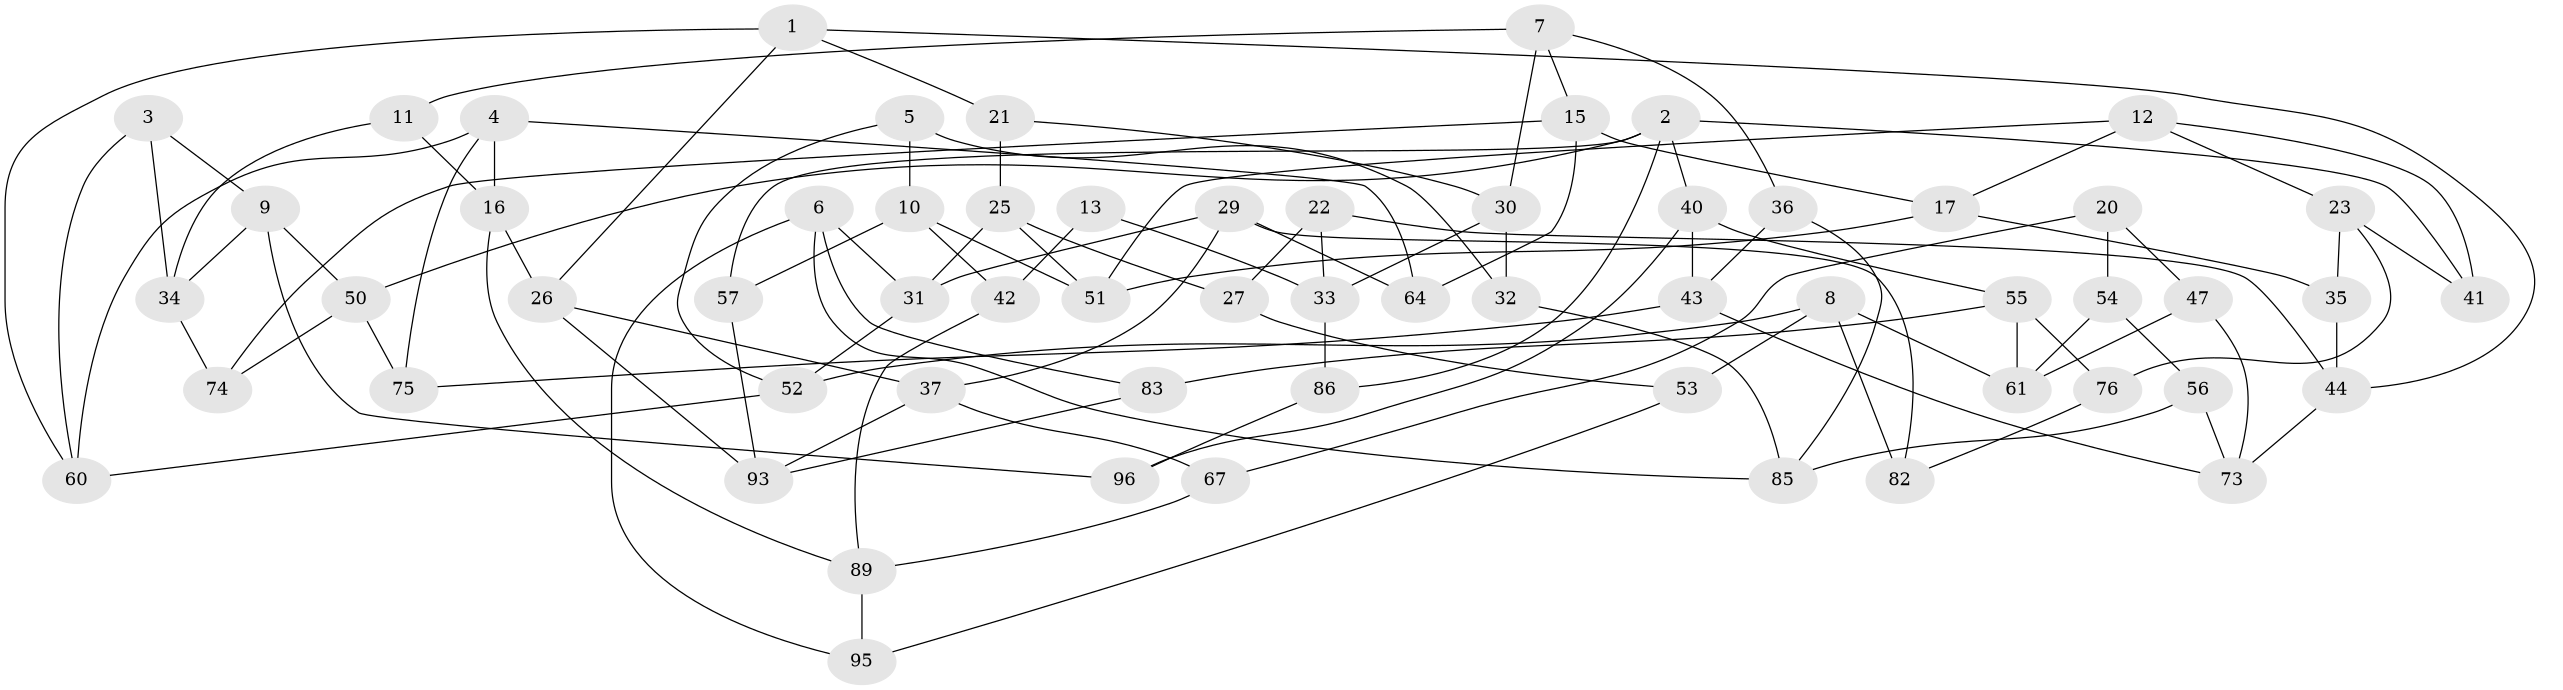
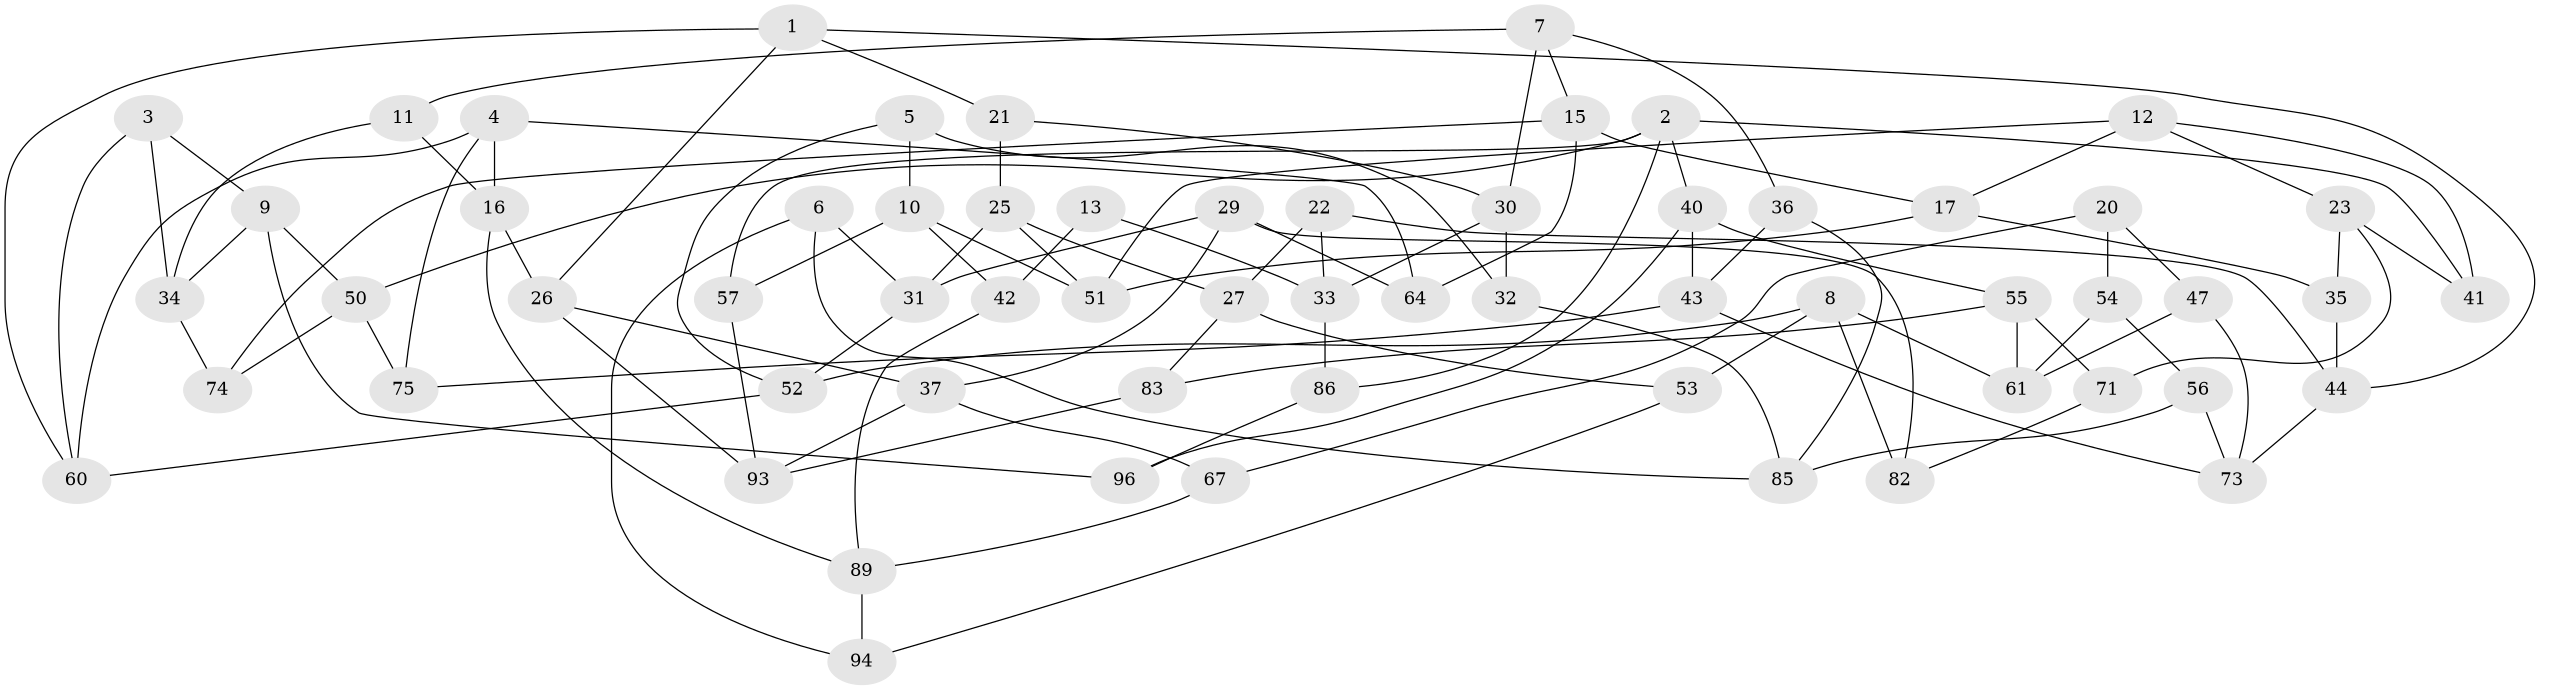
edge "6" -- "83": now "27" -- "83"
node "76": label "76" -> "71"
node "95": label "95" -> "94"
